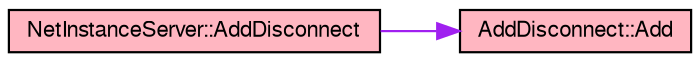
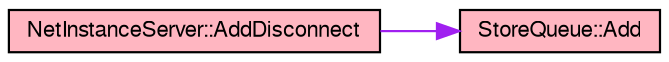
node "AddDisconnect::Add": label "AddDisconnect::Add" -> "StoreQueue::Add"
